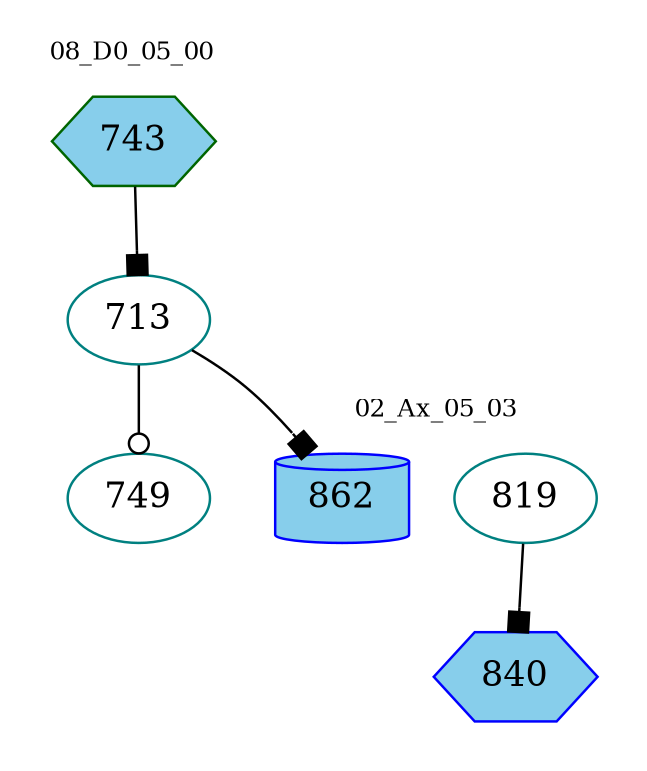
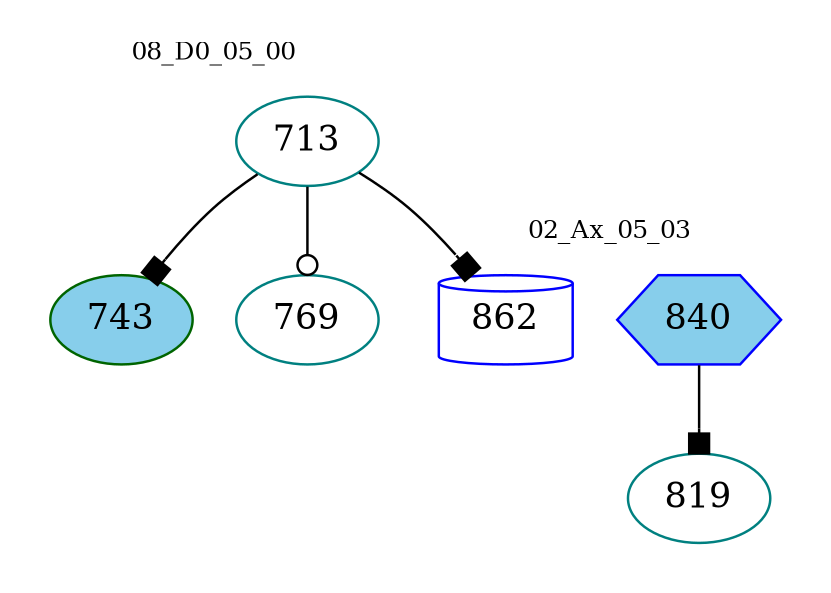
node "743": shape hexagon -> ellipse
edge "743" -> "713": reversed
node "749": label "749" -> "769"
node "862": fillcolor skyblue -> white
edge "819" -> "840": reversed
